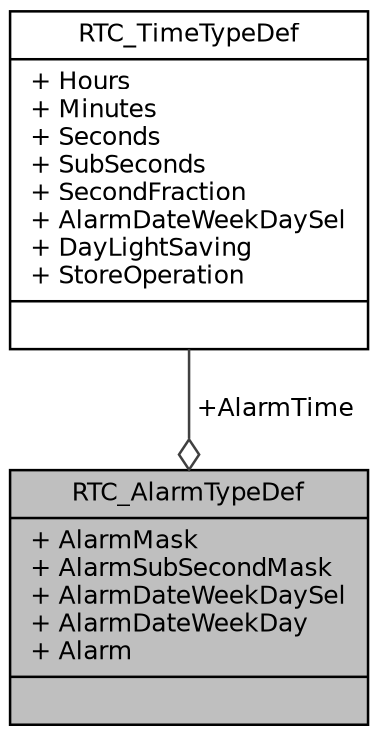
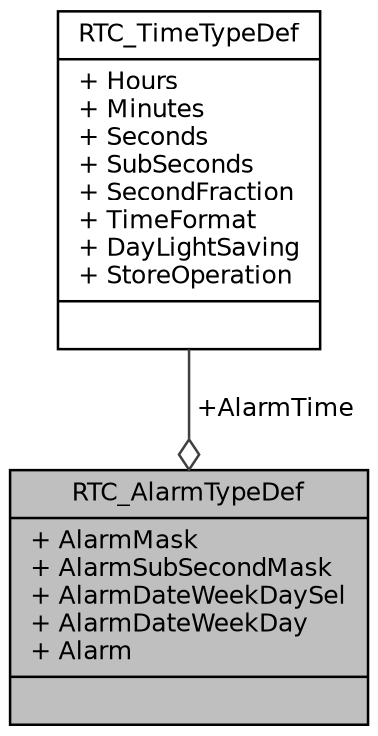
node "RTC_TimeTypeDef": text "+ AlarmDateWeekDaySel" -> "+ TimeFormat"
